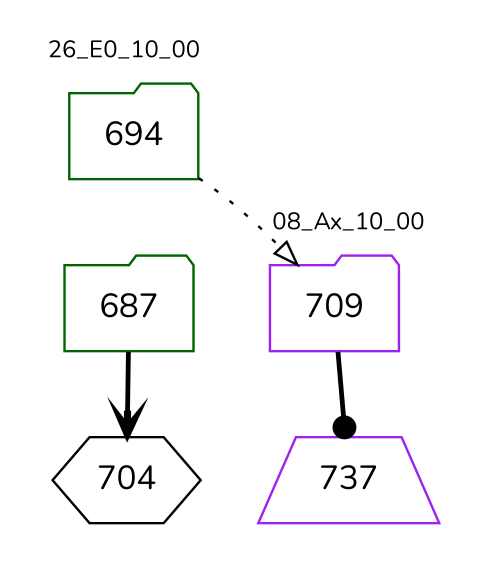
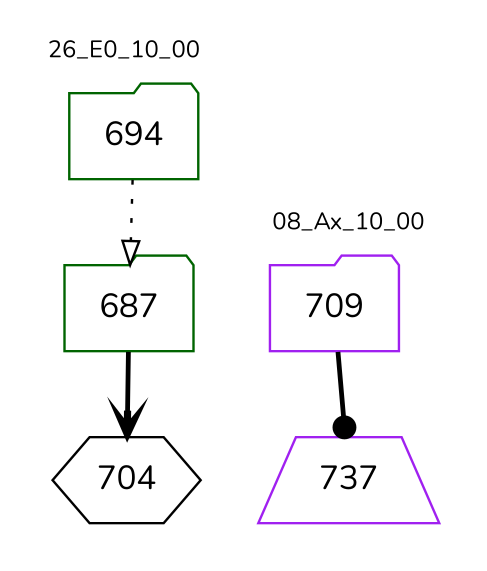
edge "694" -> "709": now "694" -> "687"
